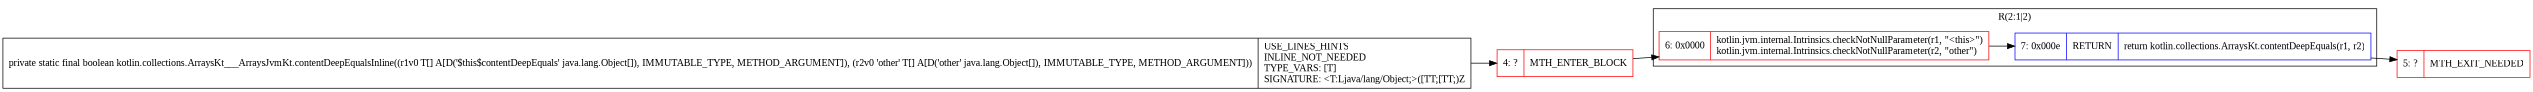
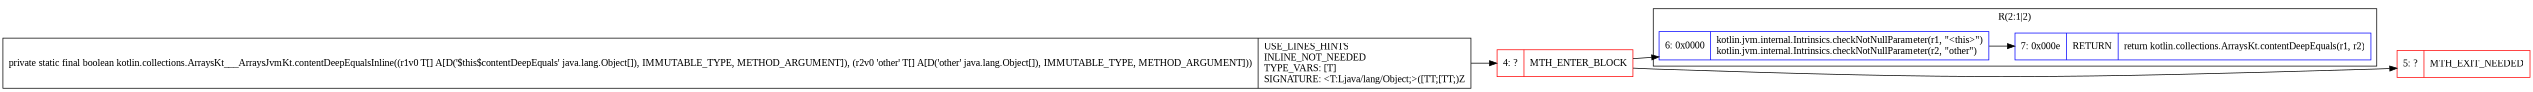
node "6: 0x0000": color red -> blue
edge "7: 0x000e" -> "5: ?": now "4: ?" -> "5: ?"
